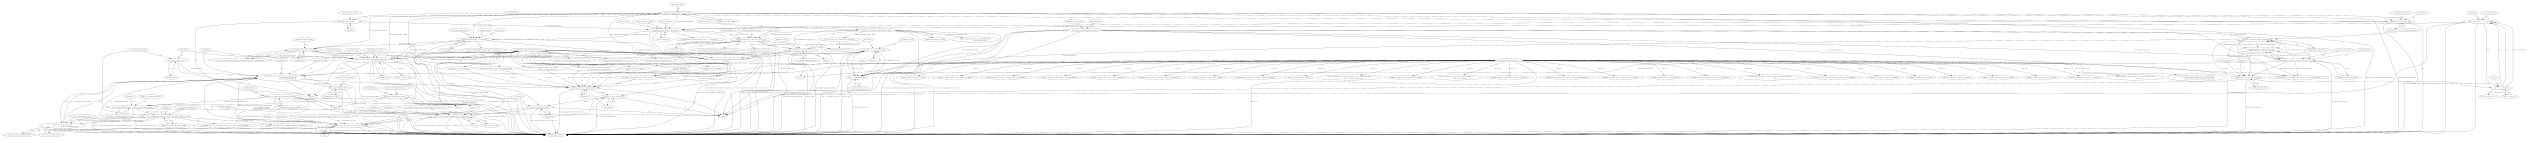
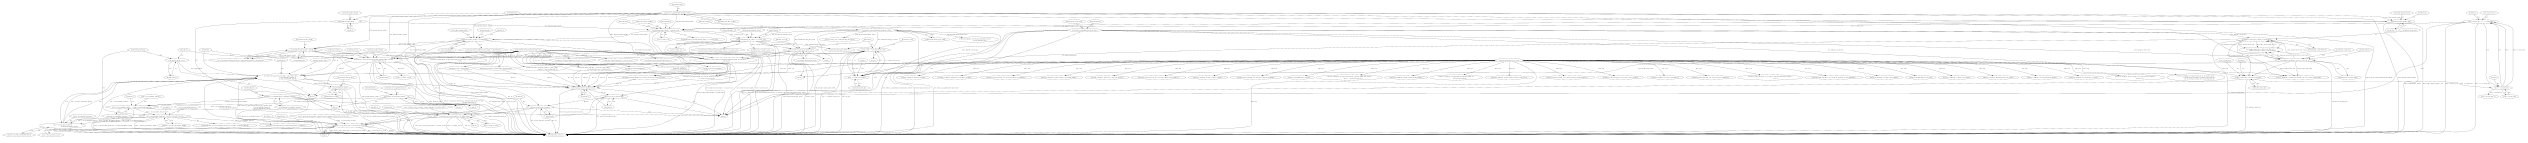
edge "(Call,s->cluster_size - header.backing_file_offset)" -> "(Call,header.backing_file_offset != 0)": now "(Call,be64_to_cpus(&header.backing_file_offset))" -> "(Call,header.backing_file_offset != 0)"
edge "(Call,1 << header.cluster_bits)" -> "(MethodReturn,static int)": removed, label "DDG: header.cluster_bits"
